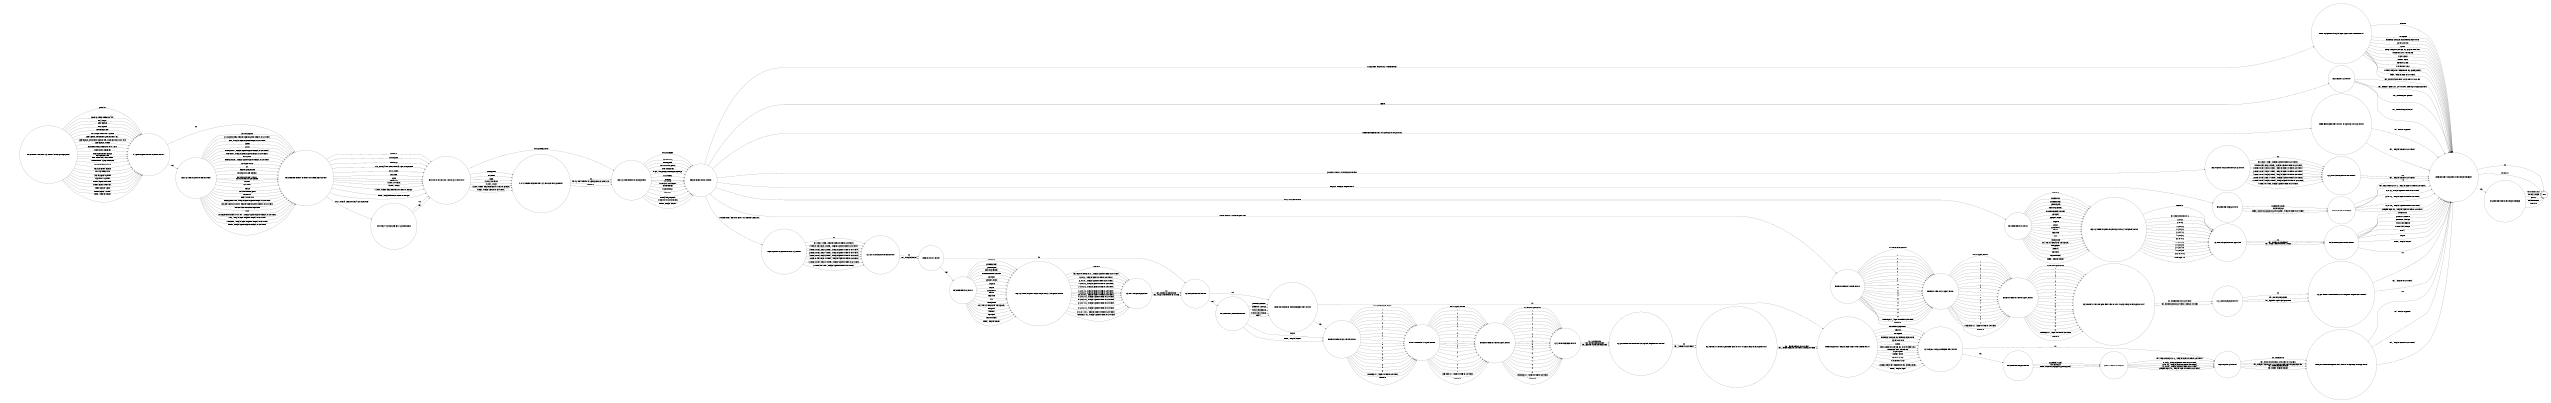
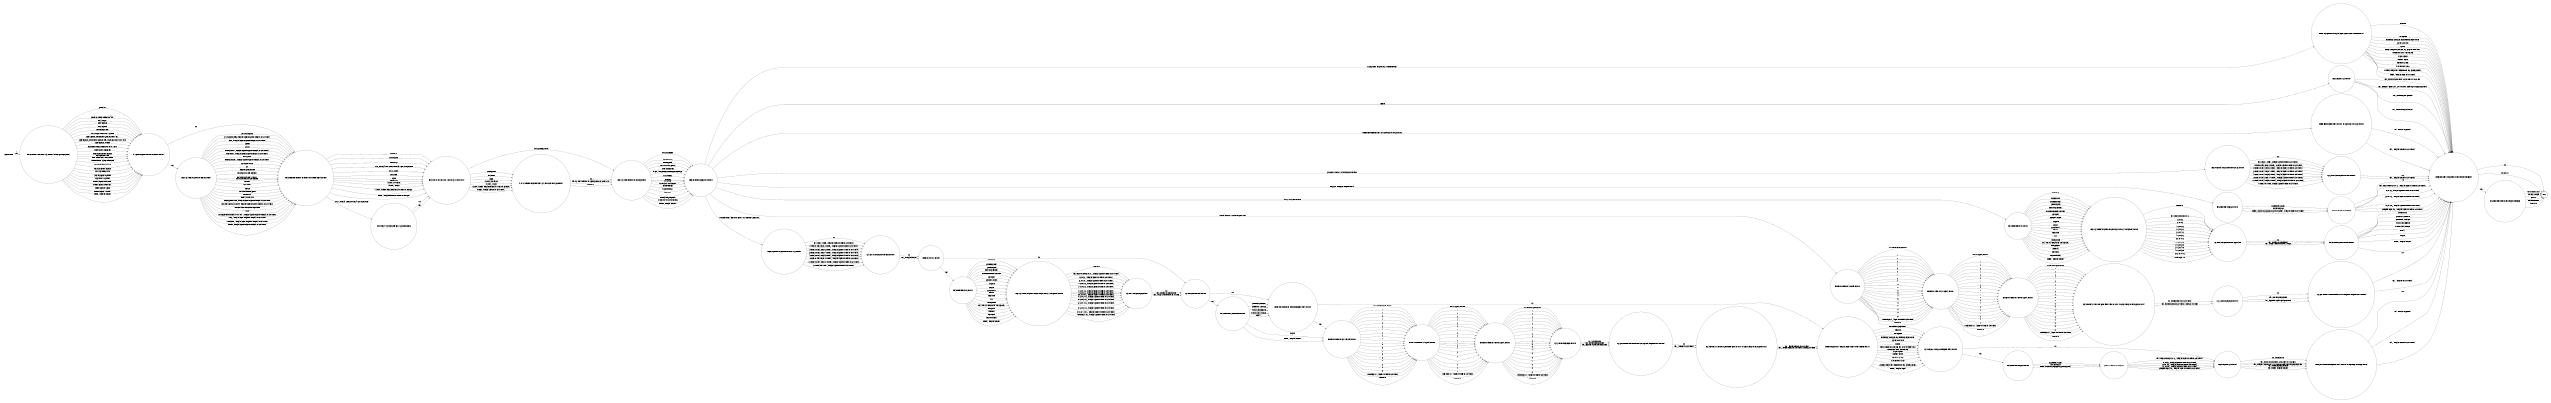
node "START_NODE": added
node "PLEASE SELECT POLICY OF FIND": label "PLEASE SELECT POLICY OF FIND" -> "PLEASE SELECT CATEGORY OF FIND"
